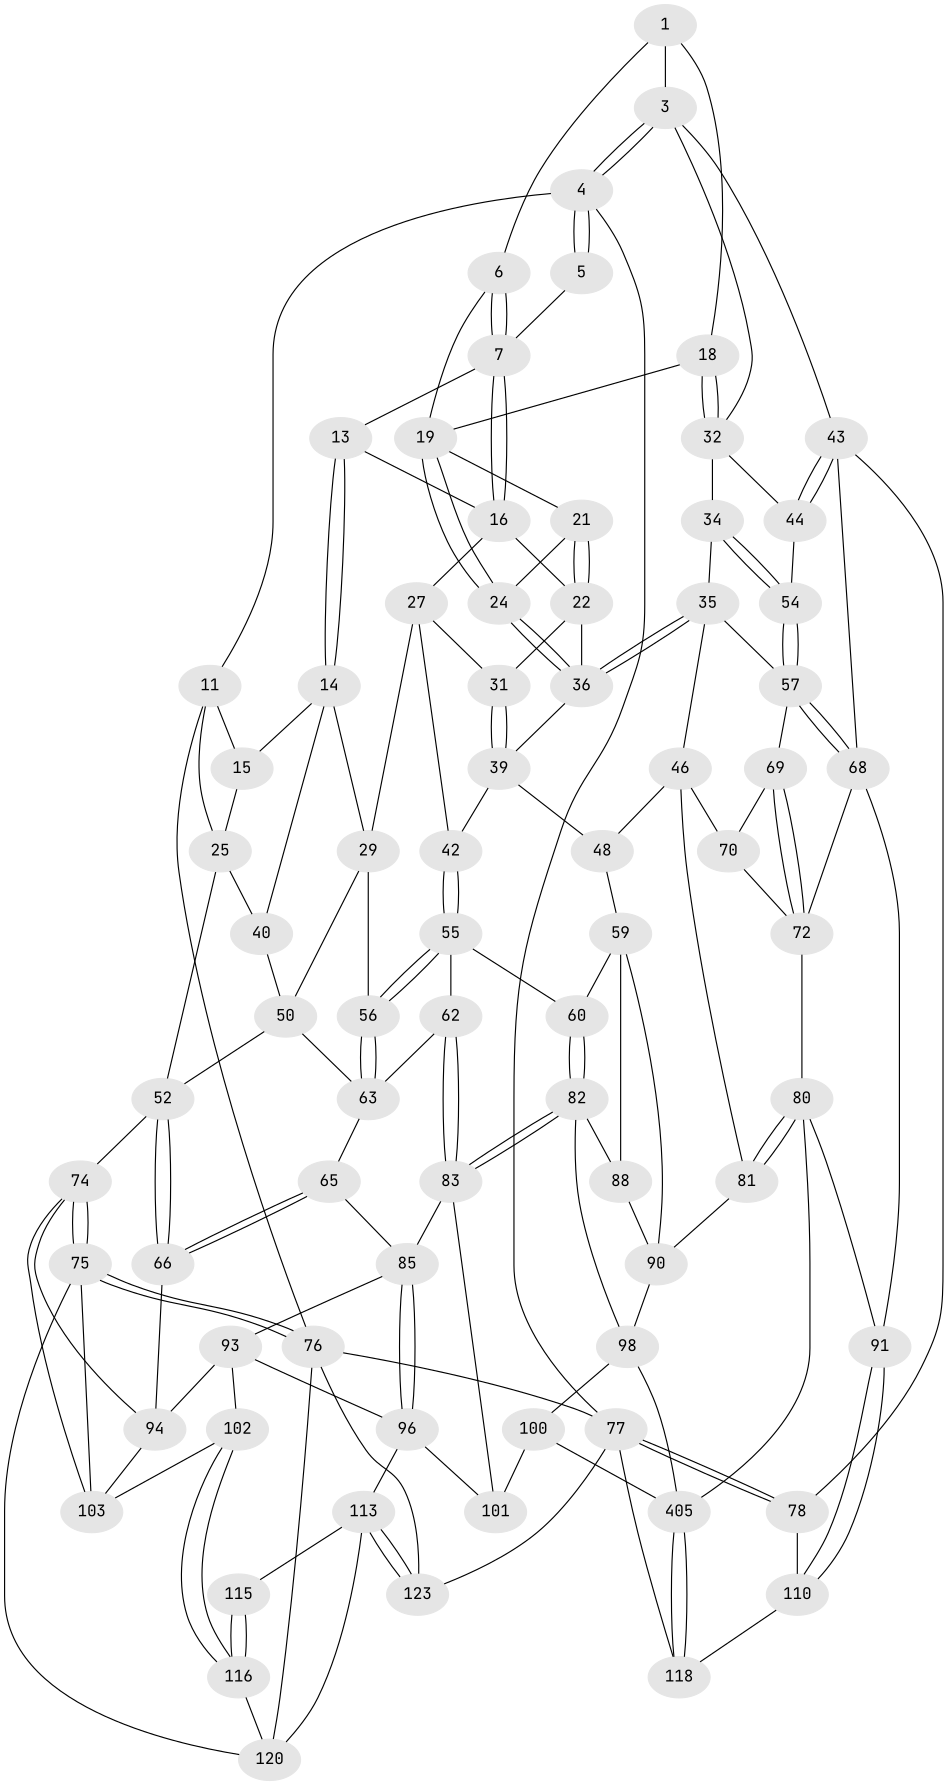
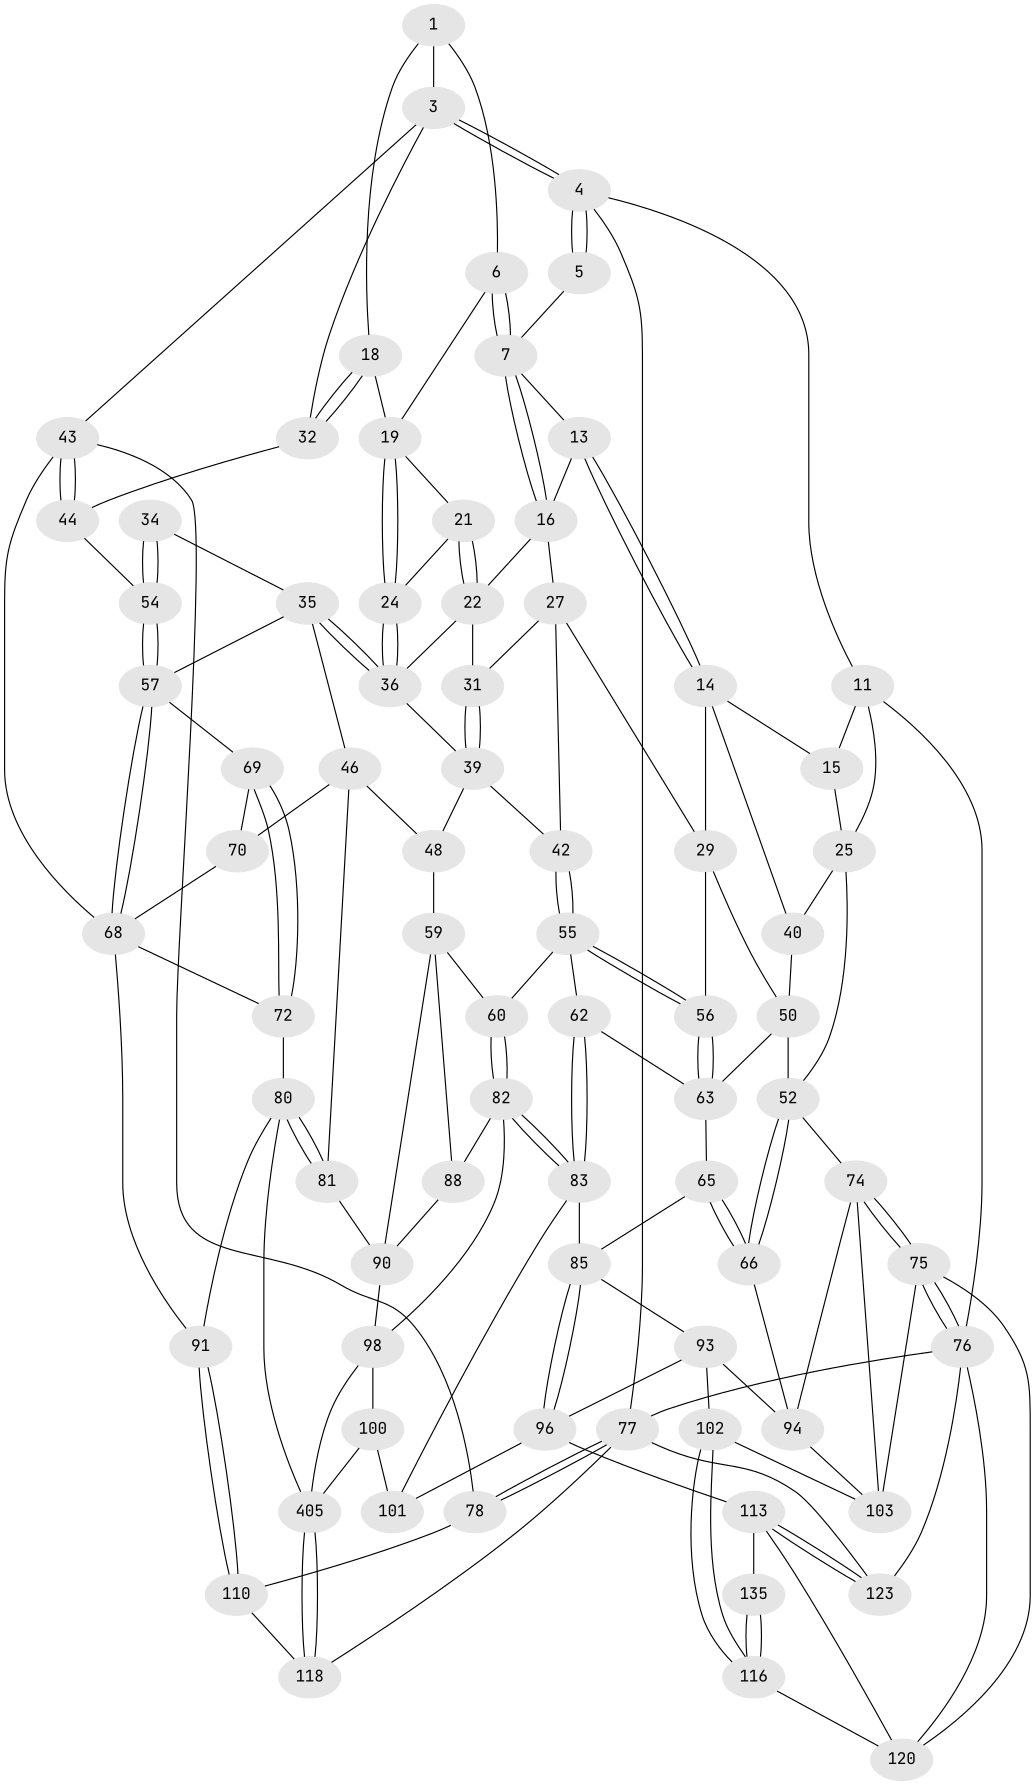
edge "32" -- "34": removed
edge "70" -- "72": now "70" -- "68"
node "115": label "115" -> "135"
